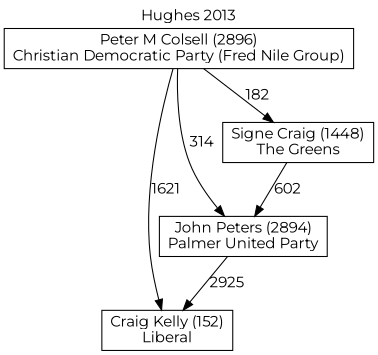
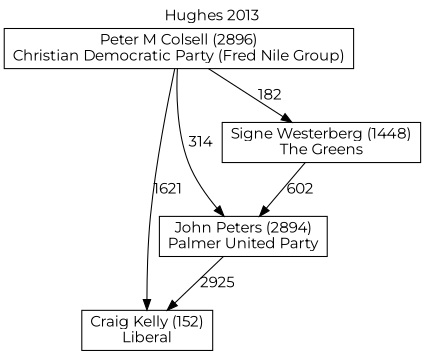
node "Signe Craig (1448) The Greens": label "Signe Craig (1448) The Greens" -> "Signe Westerberg (1448) The Greens"
